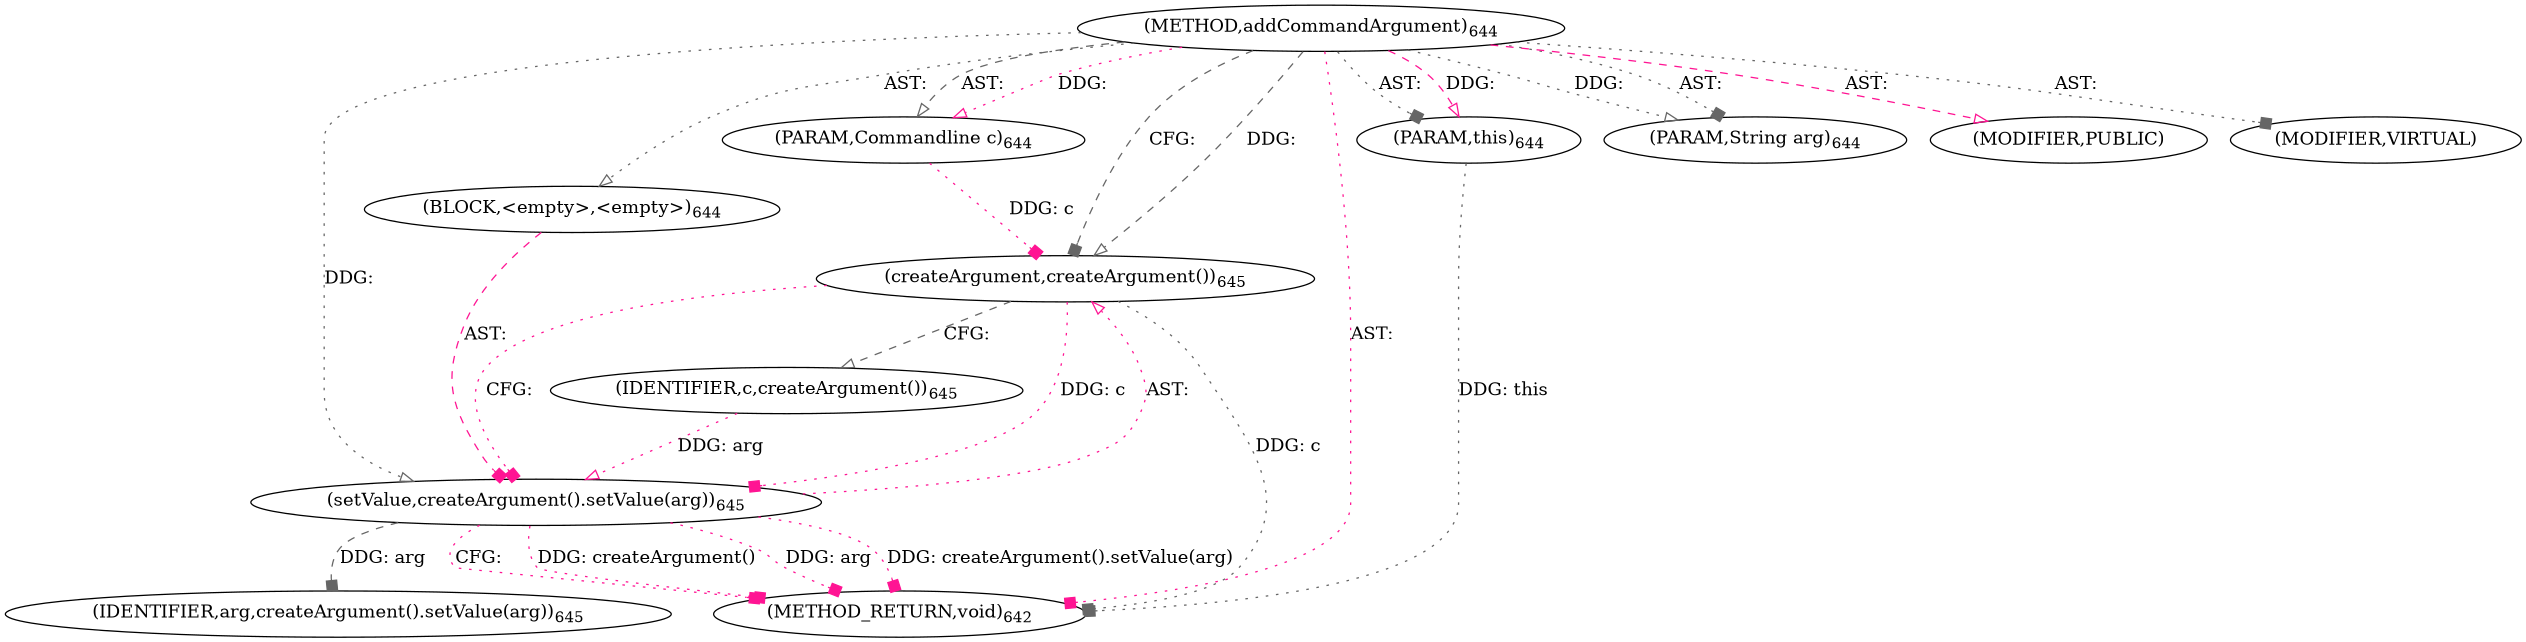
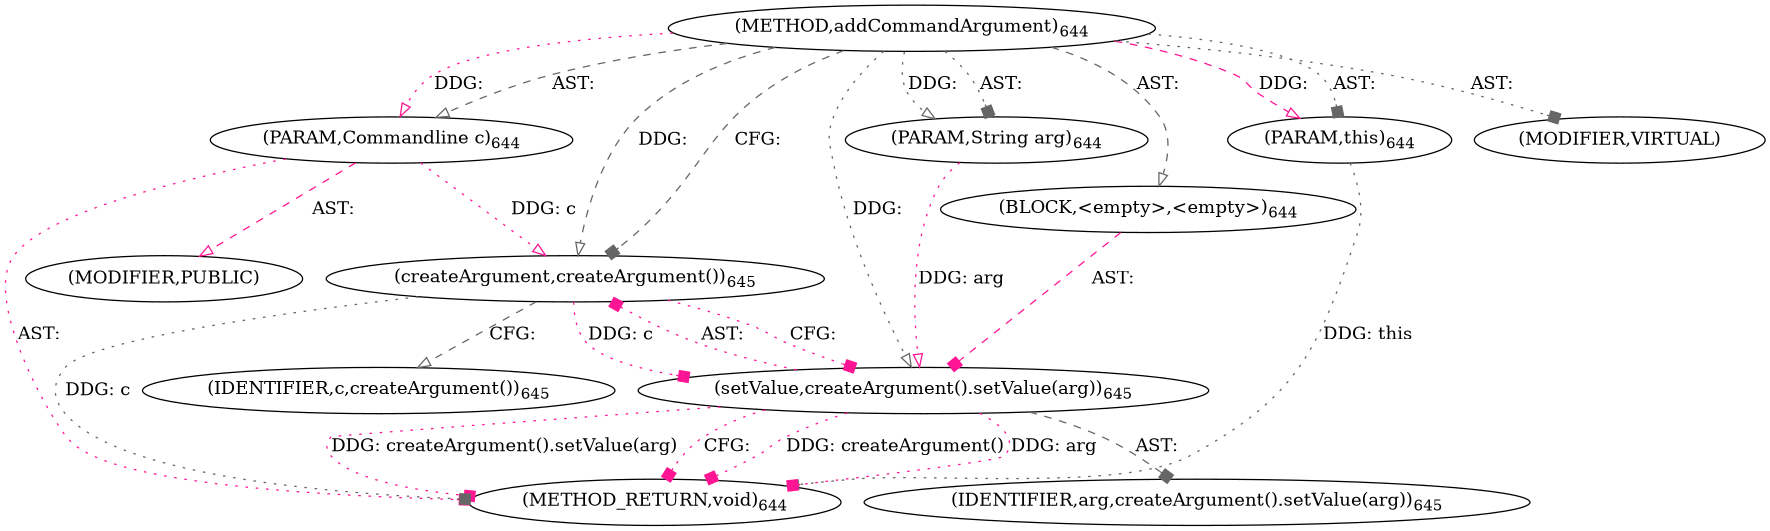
edge "(METHOD,addCommandArgument)" -> "(MODIFIER,PUBLIC)": now "(PARAM,Commandline c)" -> "(MODIFIER,PUBLIC)"
edge "(METHOD,addCommandArgument)" -> "(BLOCK,<empty>,<empty>)": style dotted -> dashed
edge "(PARAM,Commandline c)" -> "(createArgument,createArgument())": arrowhead box -> onormal
edge "(METHOD,addCommandArgument)" -> "(METHOD_RETURN,void)": now "(PARAM,Commandline c)" -> "(METHOD_RETURN,void)"
edge "(IDENTIFIER,c,createArgument())" -> "(setValue,createArgument().setValue(arg))": now "(PARAM,String arg)" -> "(setValue,createArgument().setValue(arg))"
edge "(setValue,createArgument().setValue(arg))" -> "(createArgument,createArgument())": arrowhead onormal -> box
edge "(PARAM,this)" -> "(METHOD_RETURN,void)": arrowhead box -> onormal
edge "(setValue,createArgument().setValue(arg))" -> "(IDENTIFIER,arg,createArgument().setValue(arg))": label "DDG: arg" -> "AST: "
node "(METHOD_RETURN,void)": text "642" -> "644"
